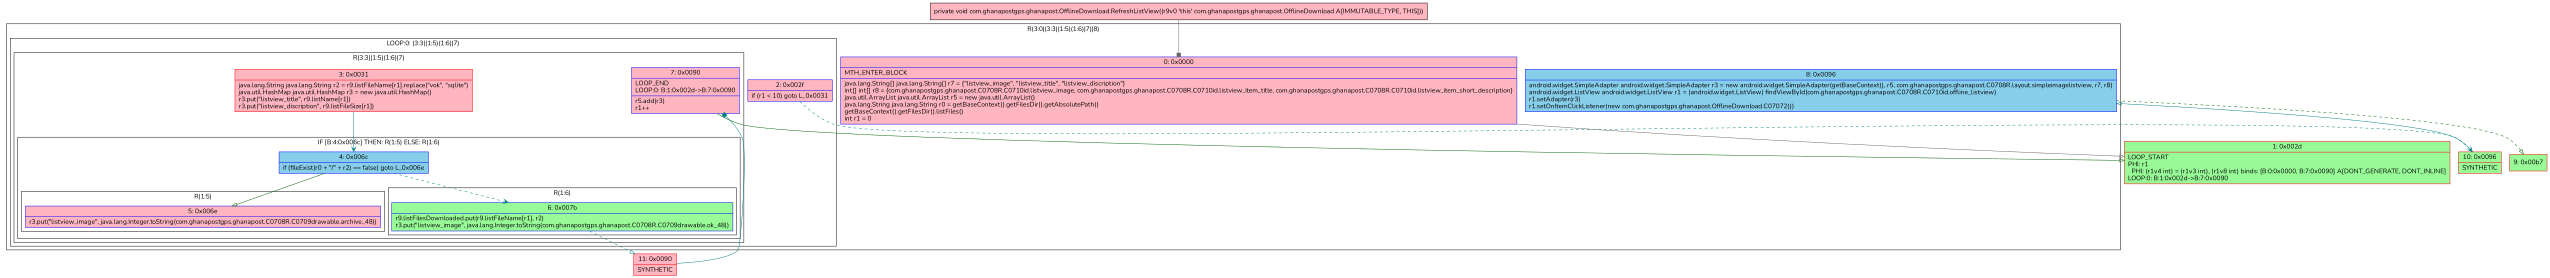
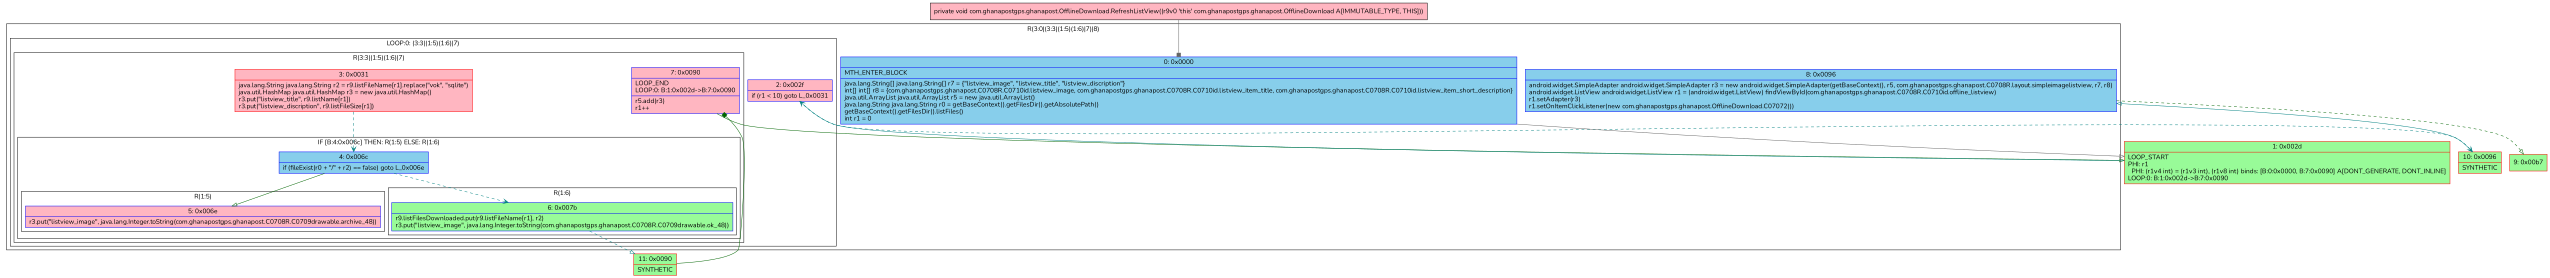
node "0: 0x0000": fillcolor lightpink -> skyblue
edge "3: 0x0031" -> "4: 0x006c": style solid -> dashed
edge "1: 0x002d" -> "2: 0x002f": added
edge "11: 0x0090" -> "7: 0x0090": color teal -> darkgreen
node "11: 0x0090": fillcolor lightpink -> palegreen
